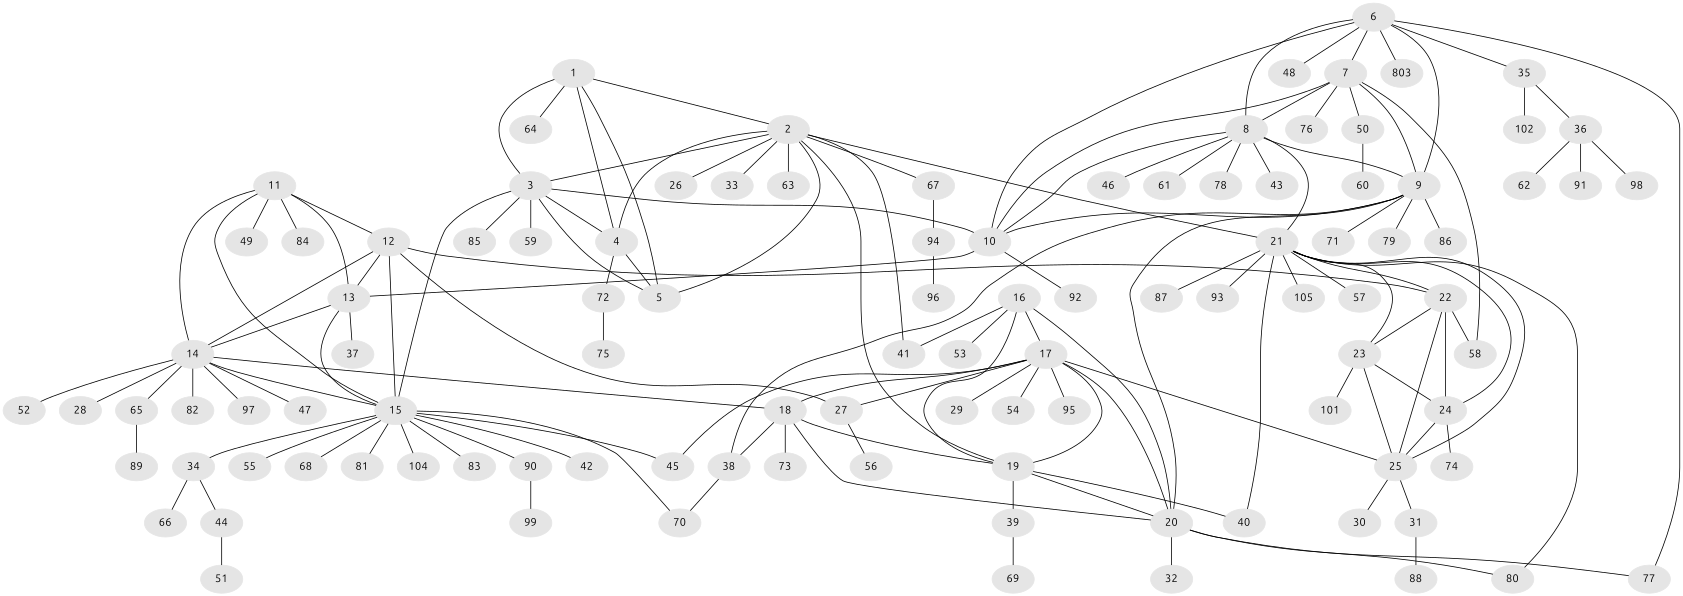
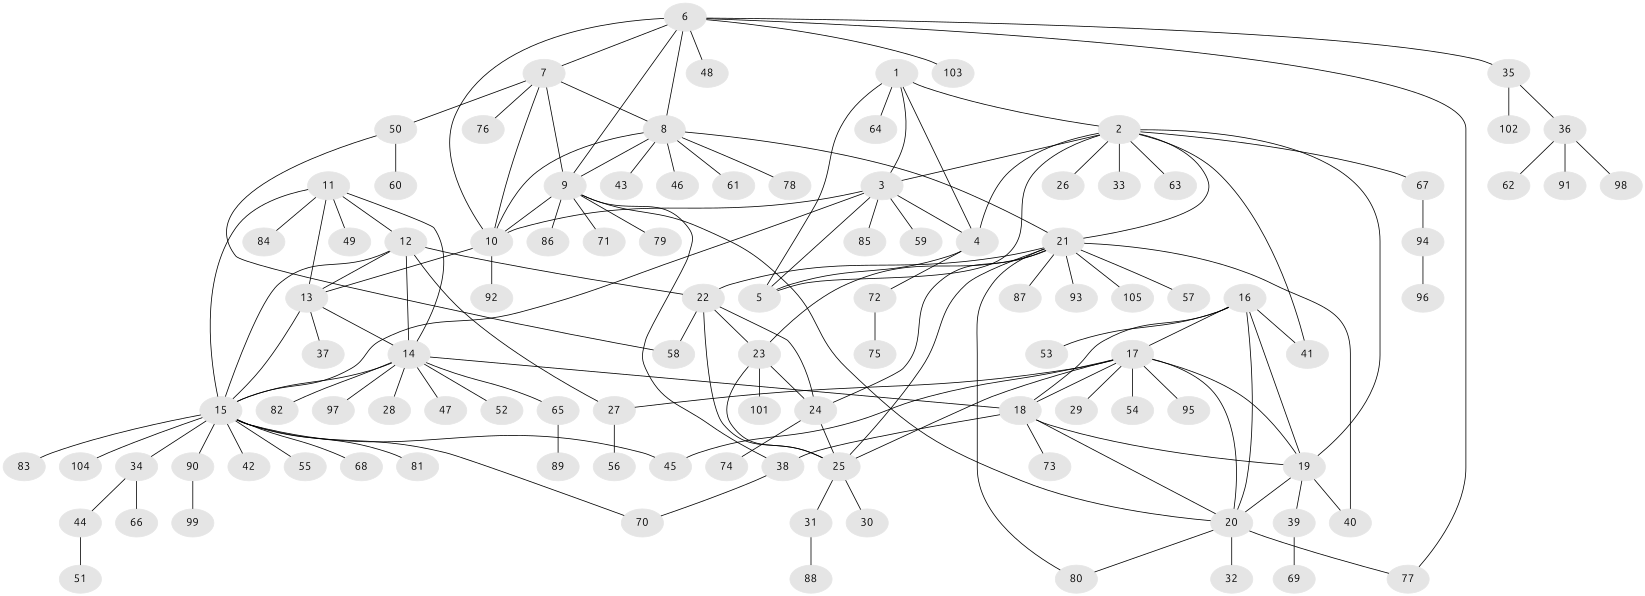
node "803": label "803" -> "103"
edge "7" -- "58": now "50" -- "58"
edge "16" -- "18": added
